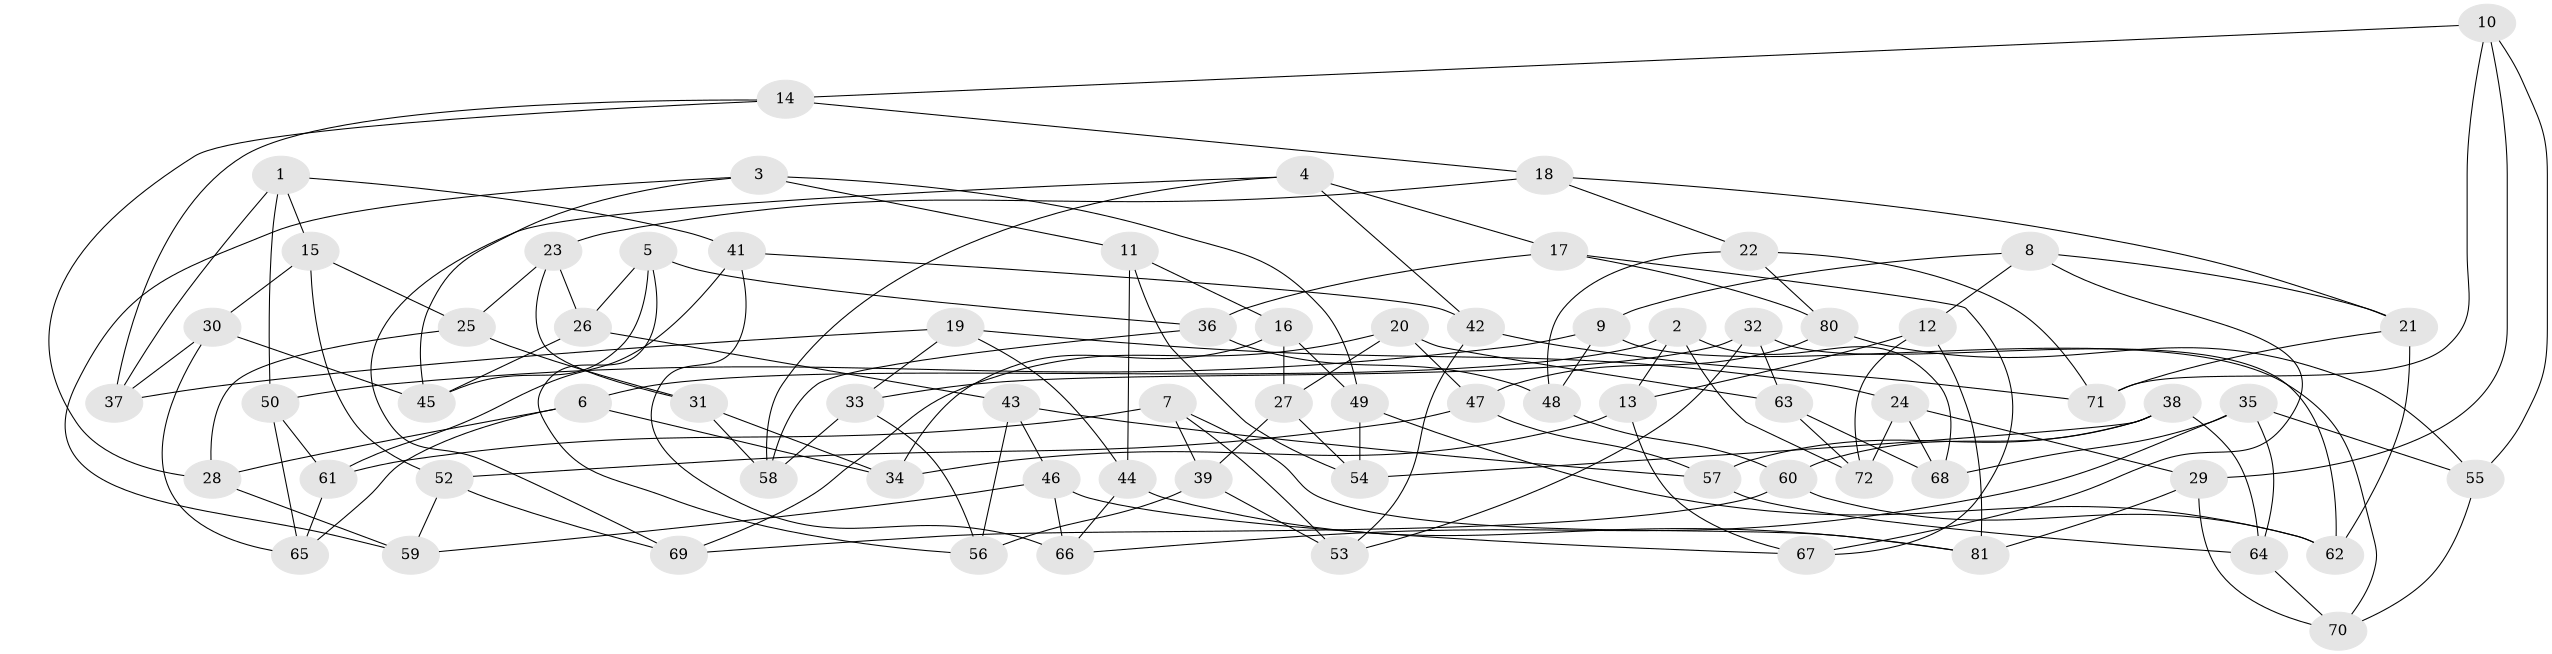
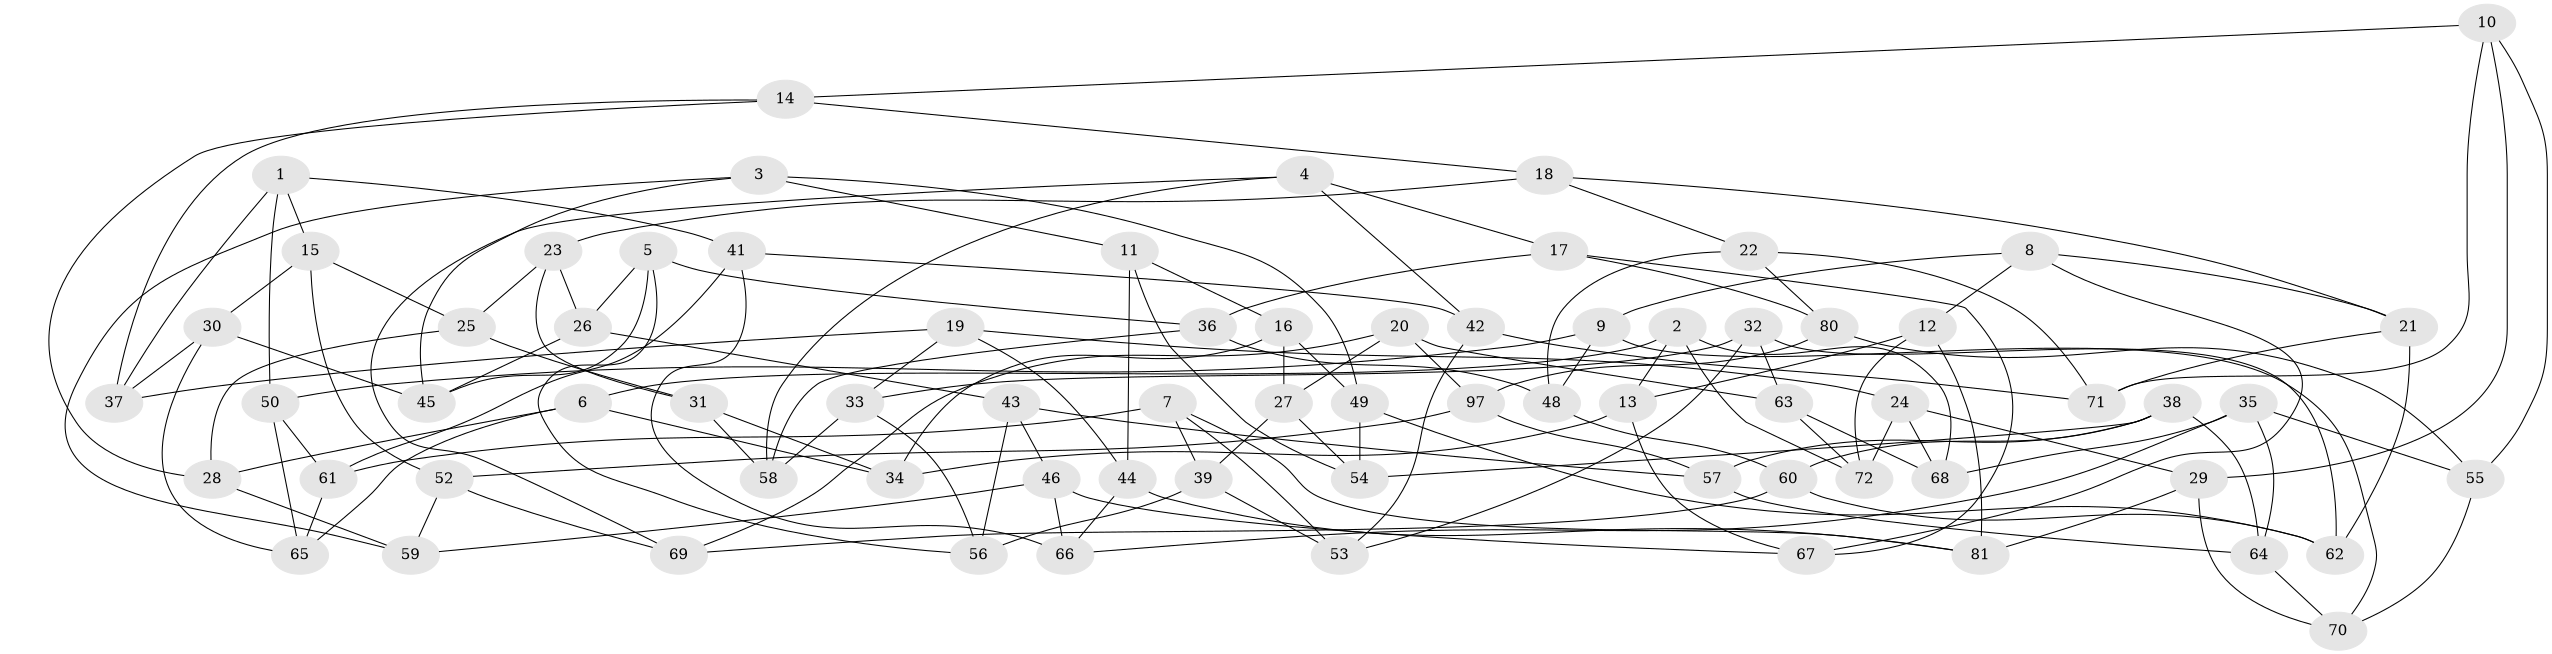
node "47": label "47" -> "97"
